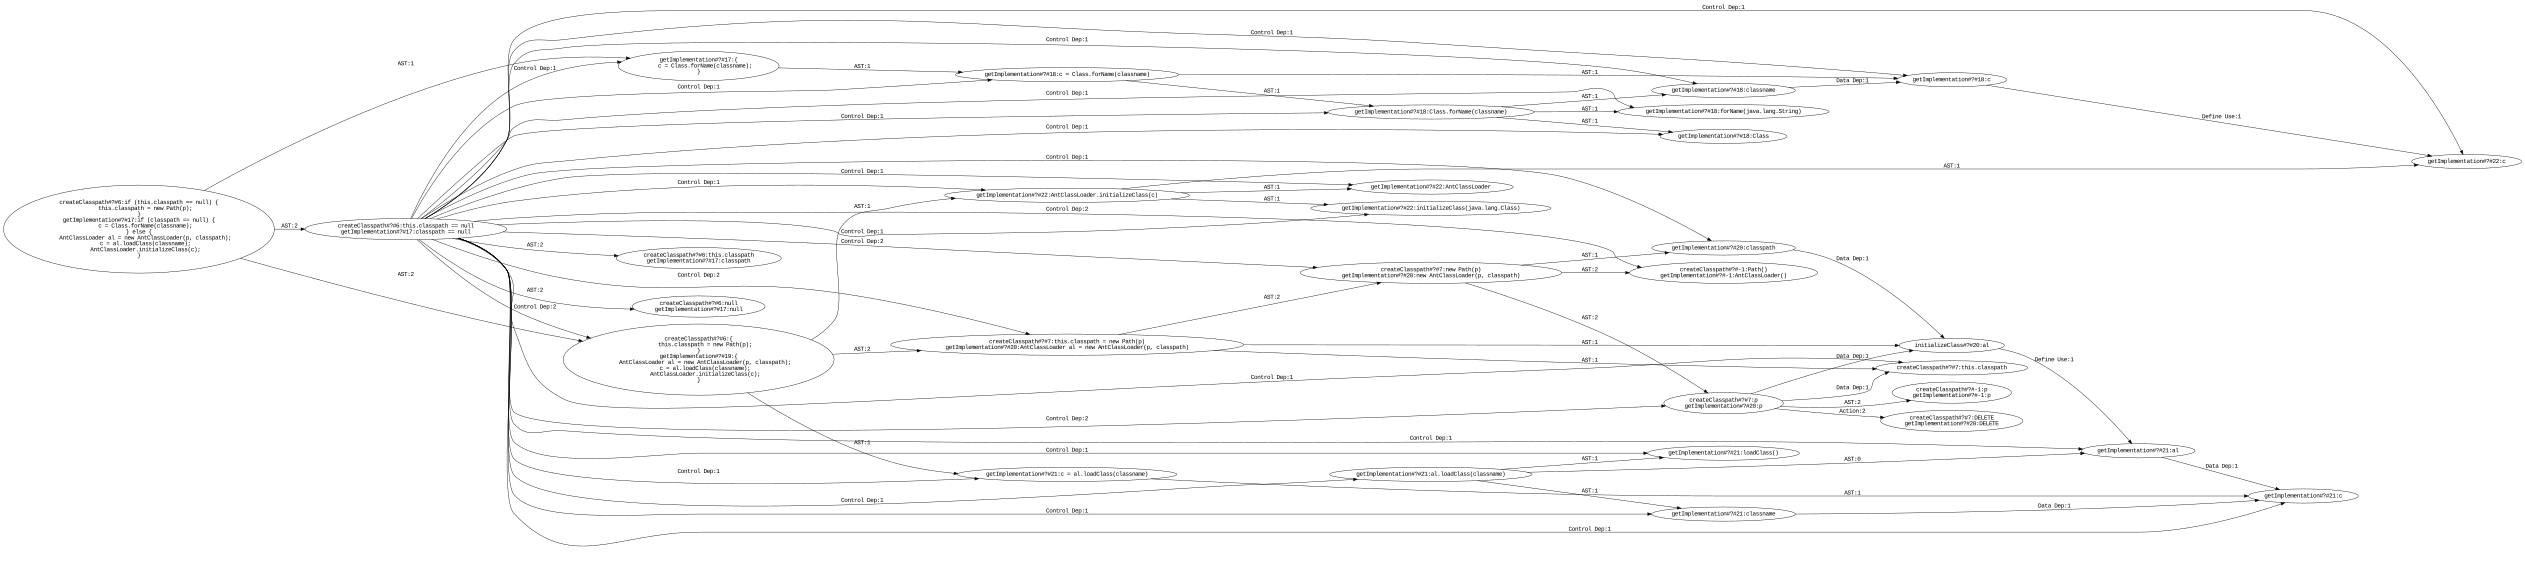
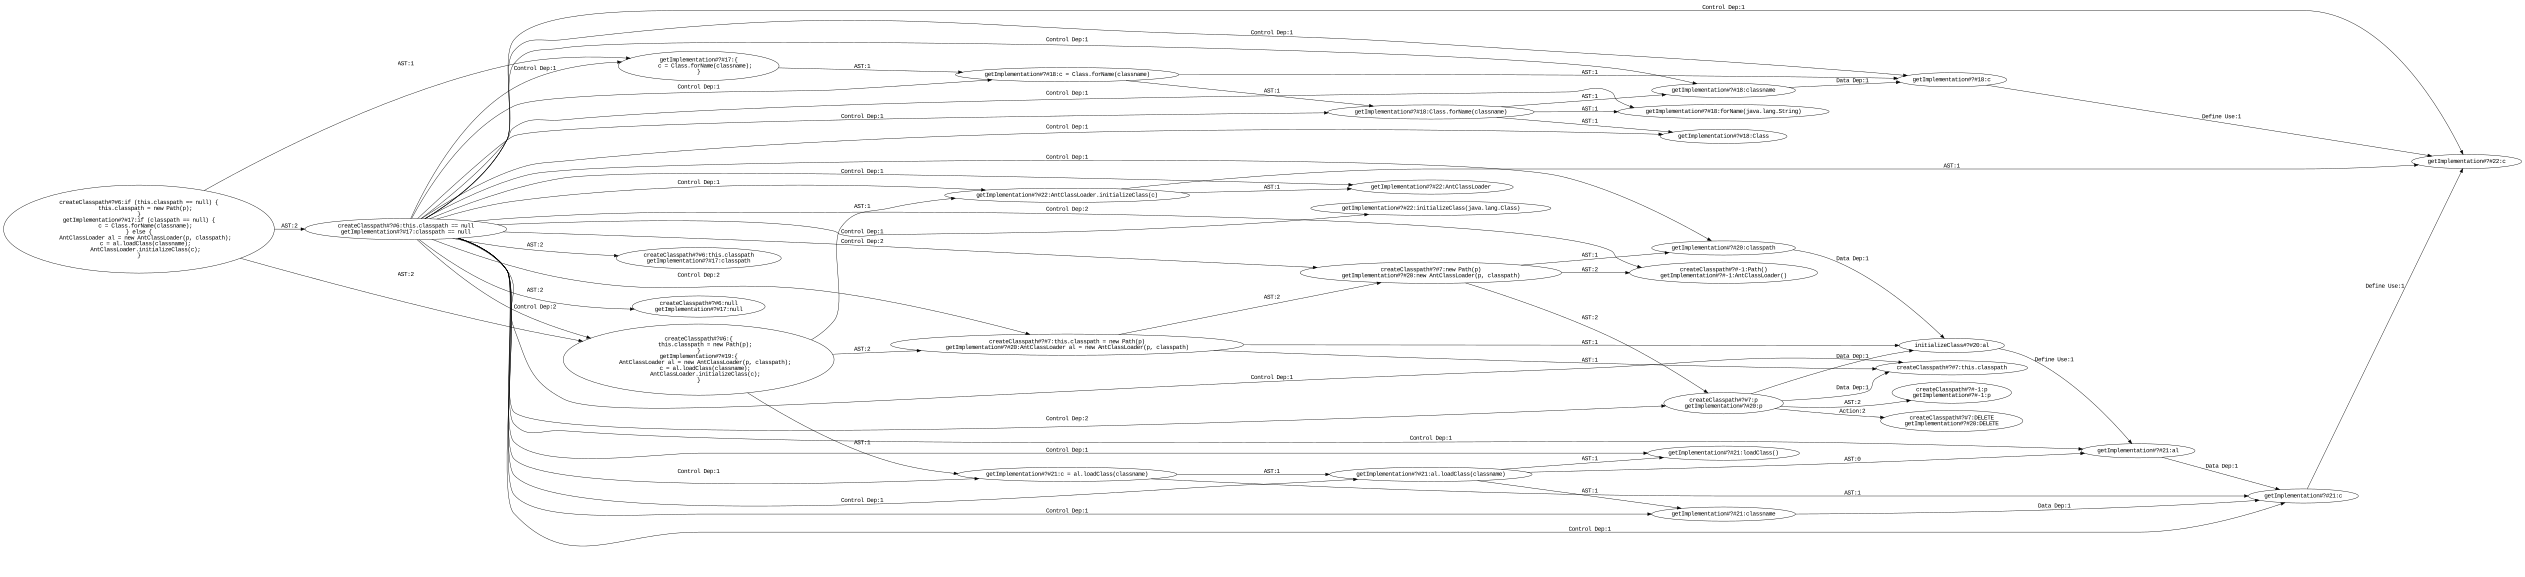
edge "getImplementation#?#22:AntClassLoader.initializeClass(c)" -> "getImplementation#?#22:initializeClass(java.lang.Class)": removed, label "AST:1"
edge "getImplementation#?#21:c" -> "getImplementation#?#22:c": added, label "Define Use:1"
edge "getImplementation#?#21:c = al.loadClass(classname)" -> "getImplementation#?#21:al.loadClass(classname)": added, label "AST:1"
